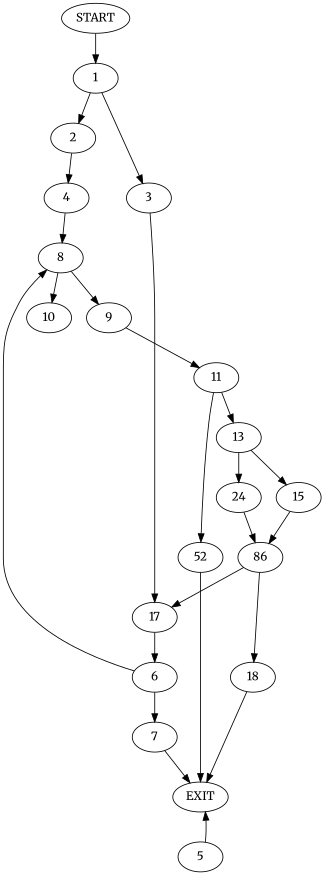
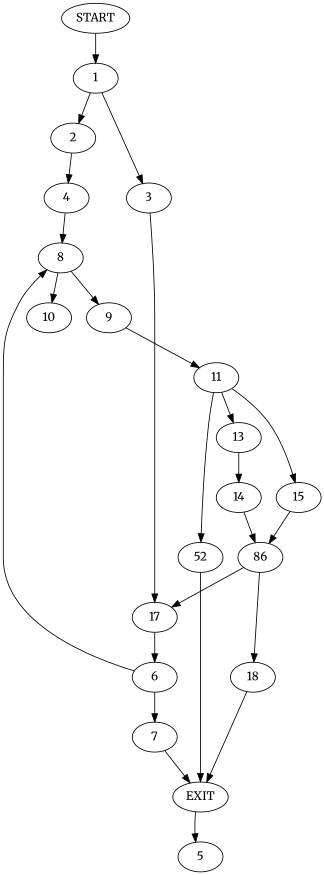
edge "13" -> "15": now "11" -> "15"
node "24": label "24" -> "14"
edge "5" -> "EXIT": reversed
